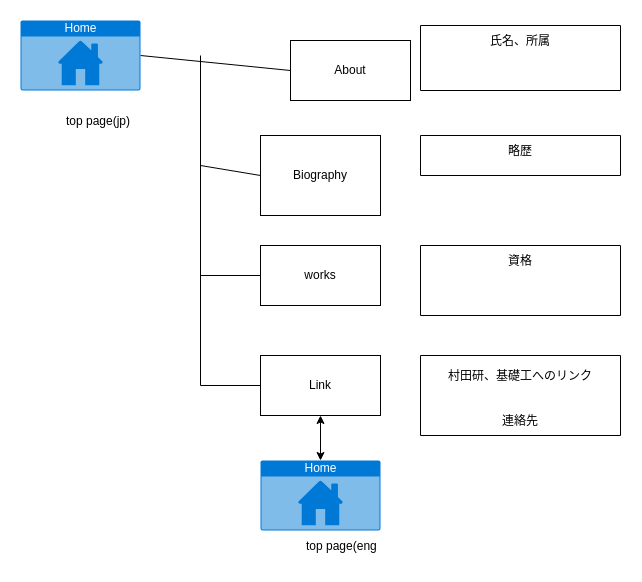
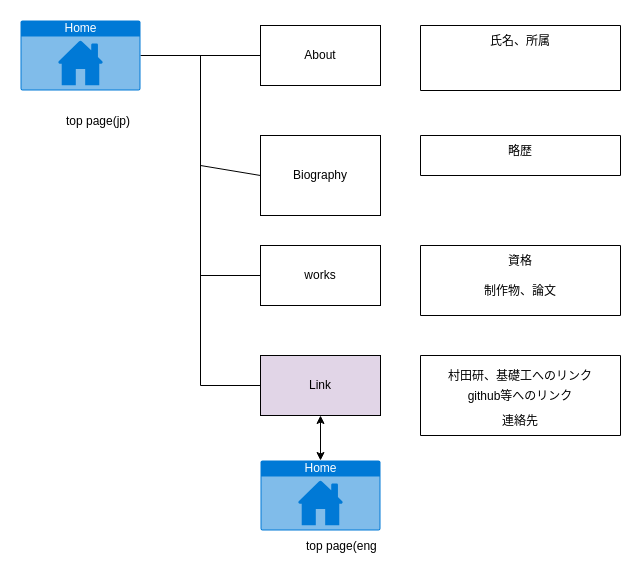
node "About": moved (351, 71) -> (321, 56)
node "制作物、論文": added
node "Link": fillcolor #ffffff -> #e1d5e7
node "github等へのリンク": added
